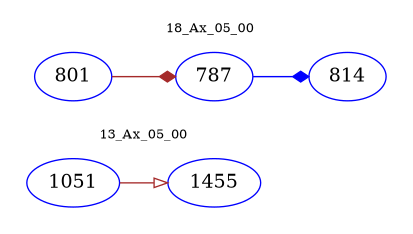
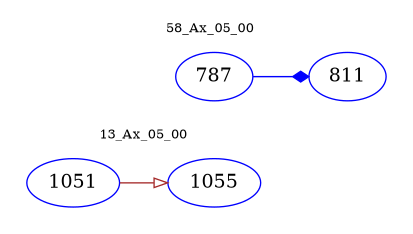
cluster "18_Ax_05_00": label "18_Ax_05_00" -> "58_Ax_05_00"
node "801": removed
node "814": label "814" -> "811"
node "1455": label "1455" -> "1055"
